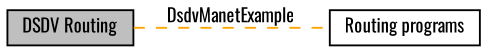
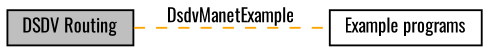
node "Routing programs": label "Routing programs" -> "Example programs"
